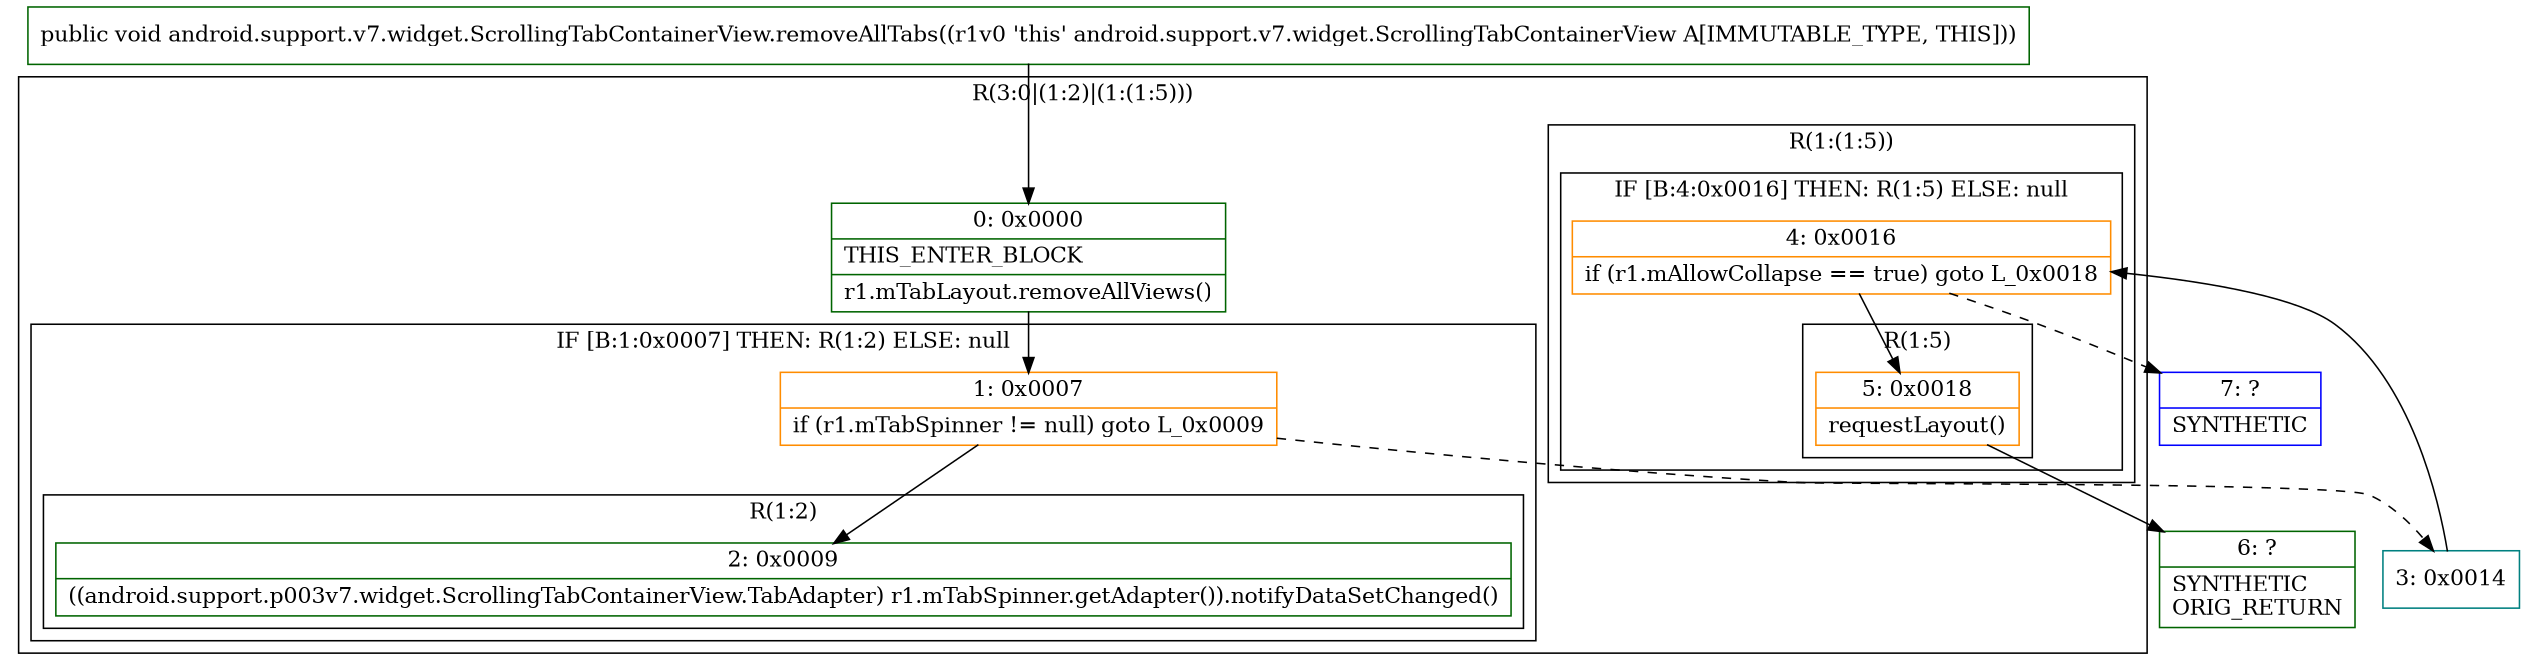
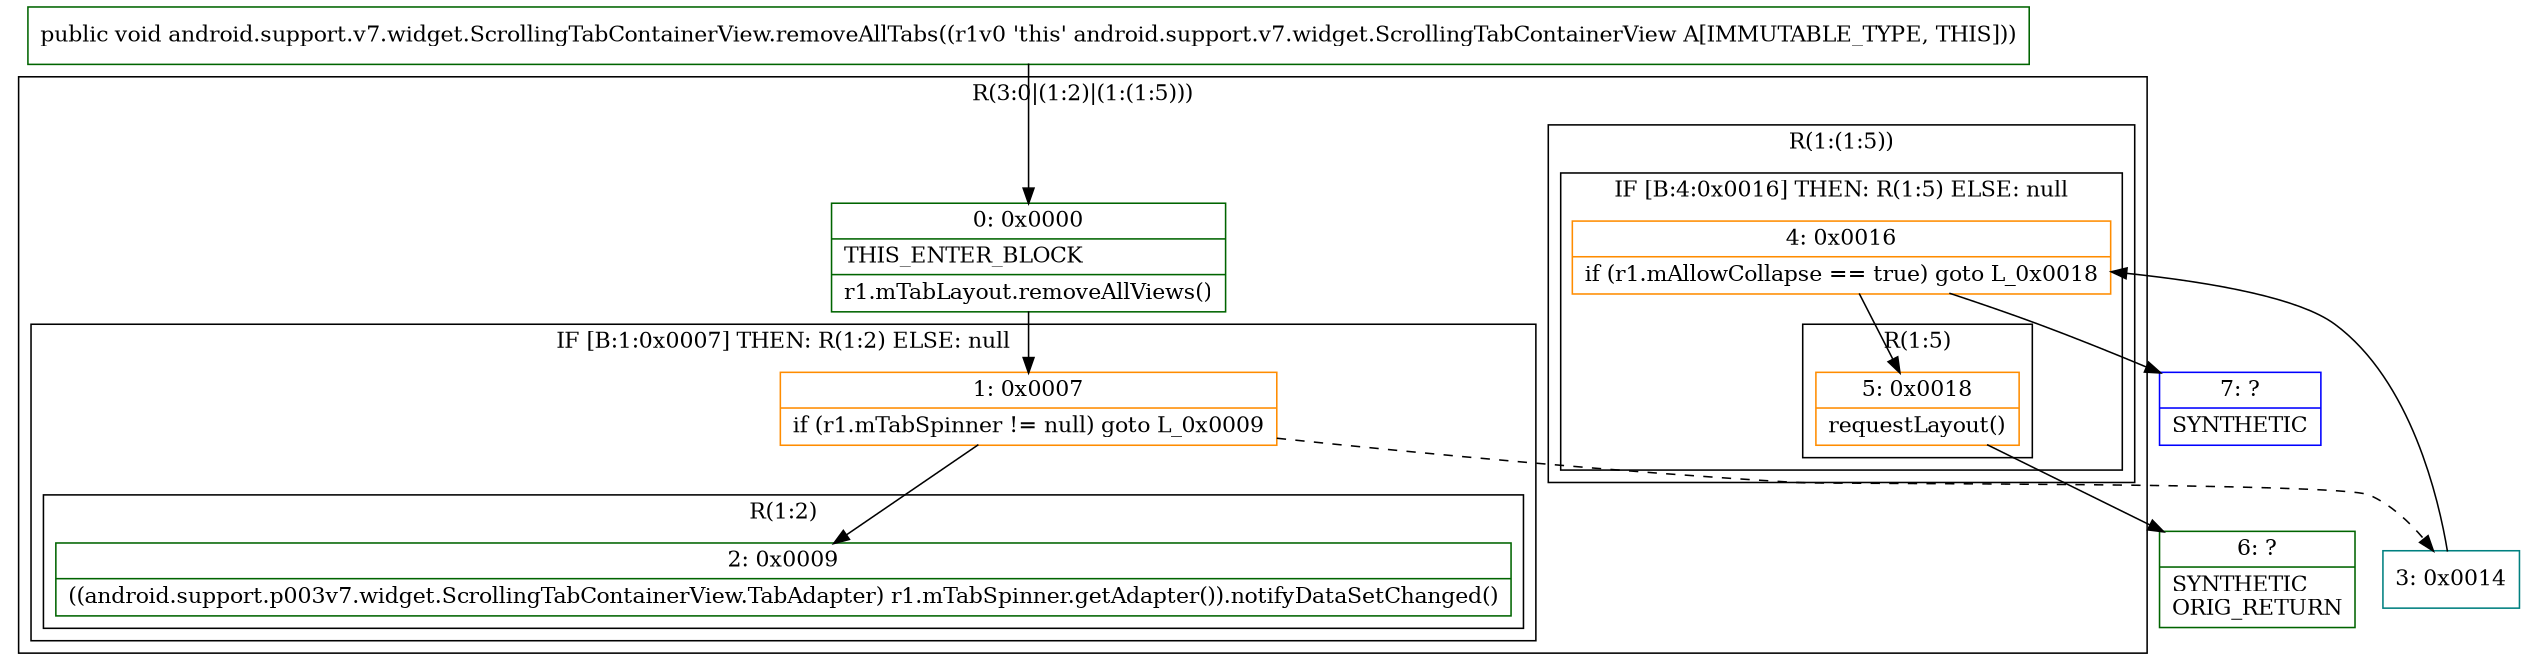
edge "4: 0x0016" -> "7: ?": style dashed -> solid
